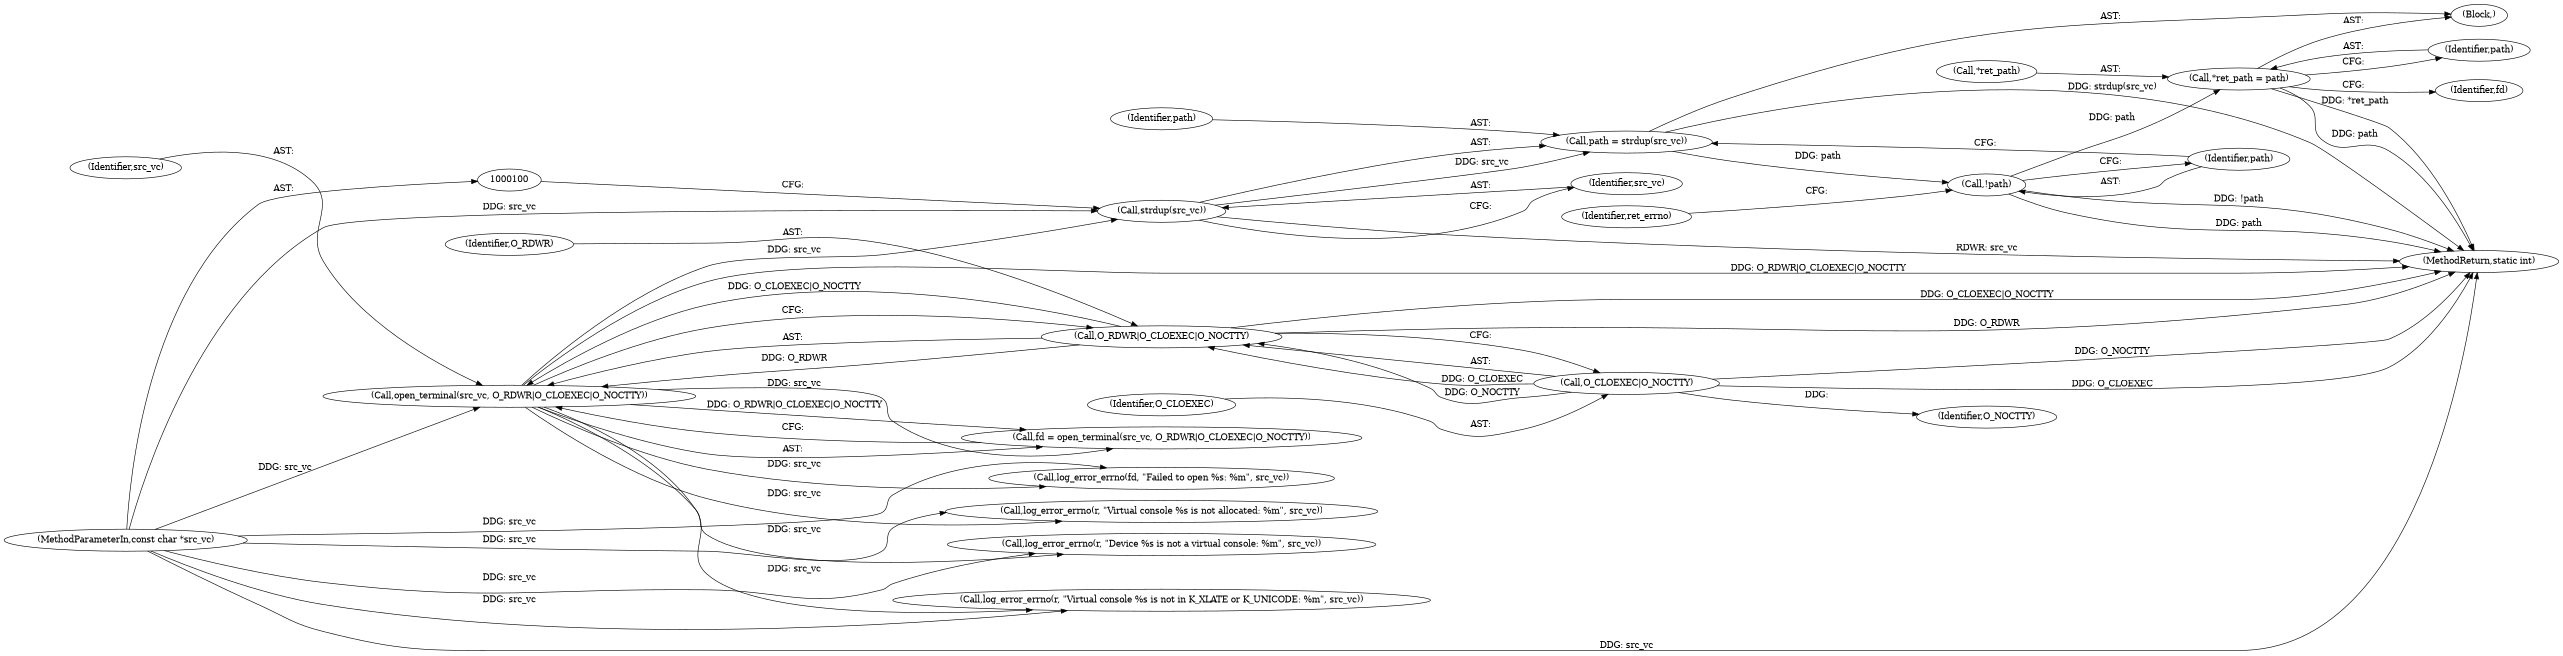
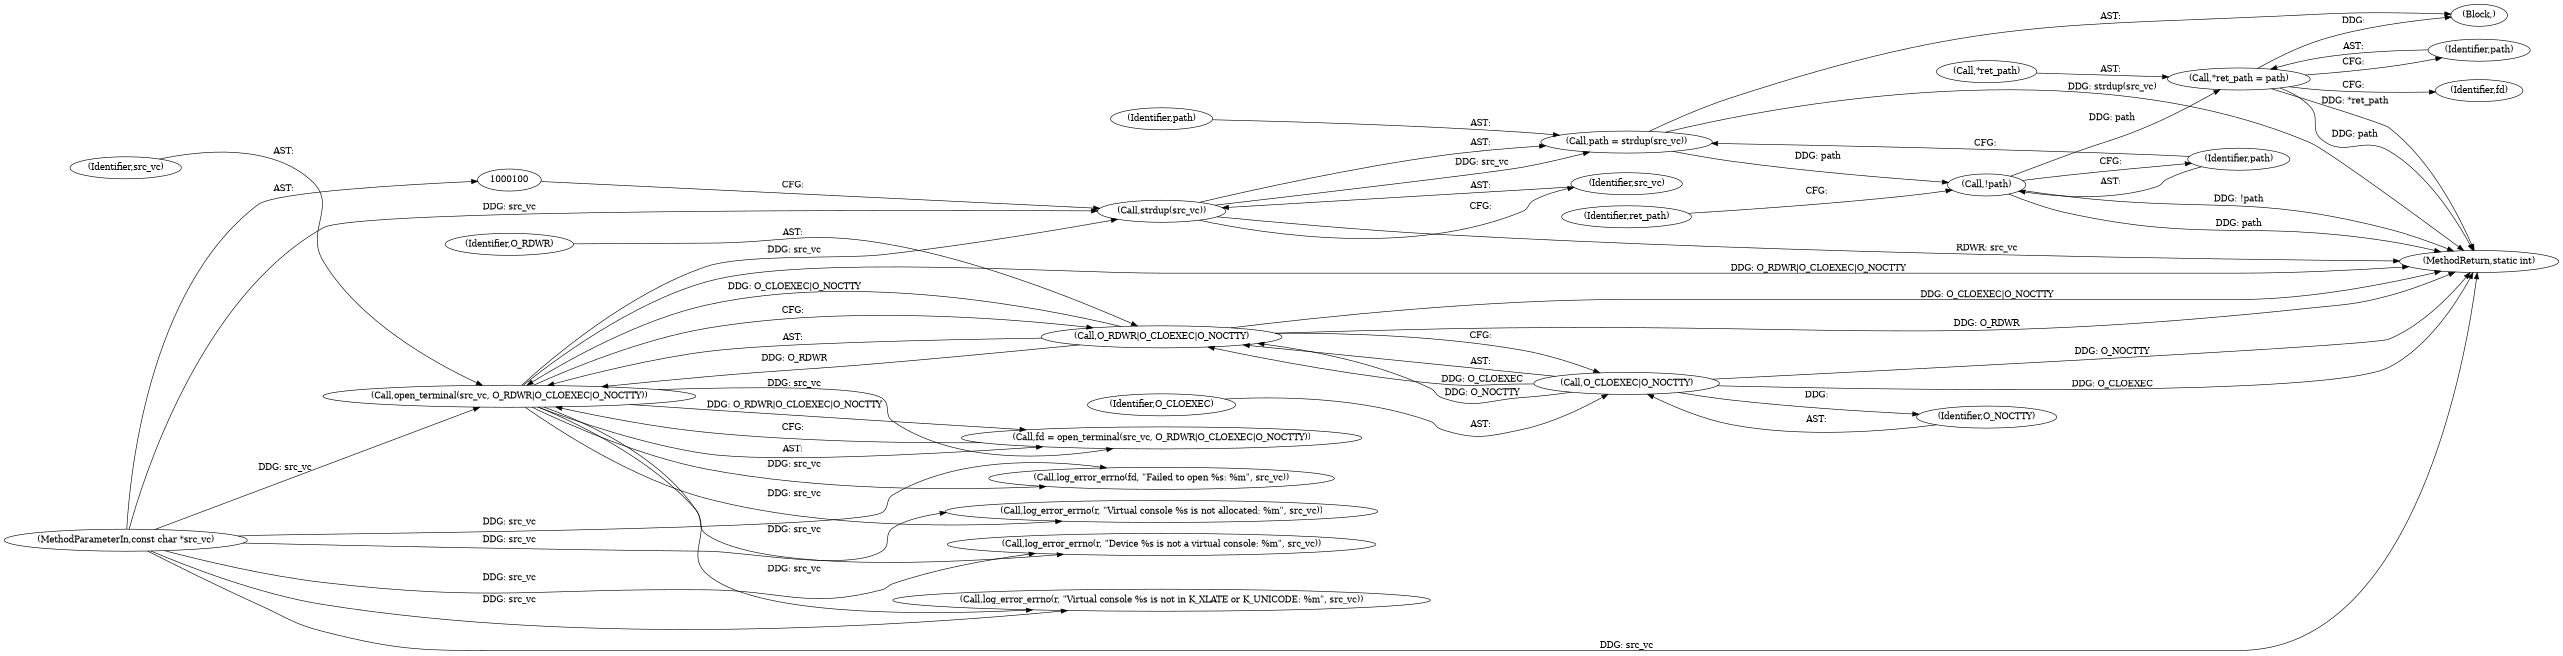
edge "(Call,*ret_path = path)" -> "(Block,)": label "AST: " -> "DDG: "
node "(Identifier,ret_errno)": label "(Identifier,ret_errno)" -> "(Identifier,ret_path)"
edge "(Identifier,O_NOCTTY)" -> "(Call,O_CLOEXEC|O_NOCTTY)": added, label "AST:"
